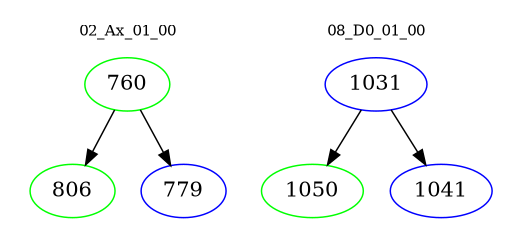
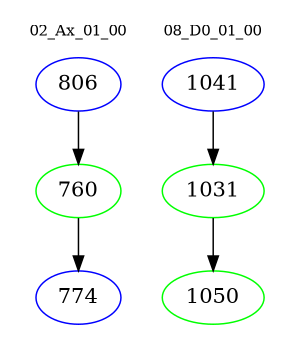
node "1031": color blue -> green
edge "760" -> "806": reversed
edge "1031" -> "1041": reversed
node "806": color green -> blue
node "779": label "779" -> "774"
